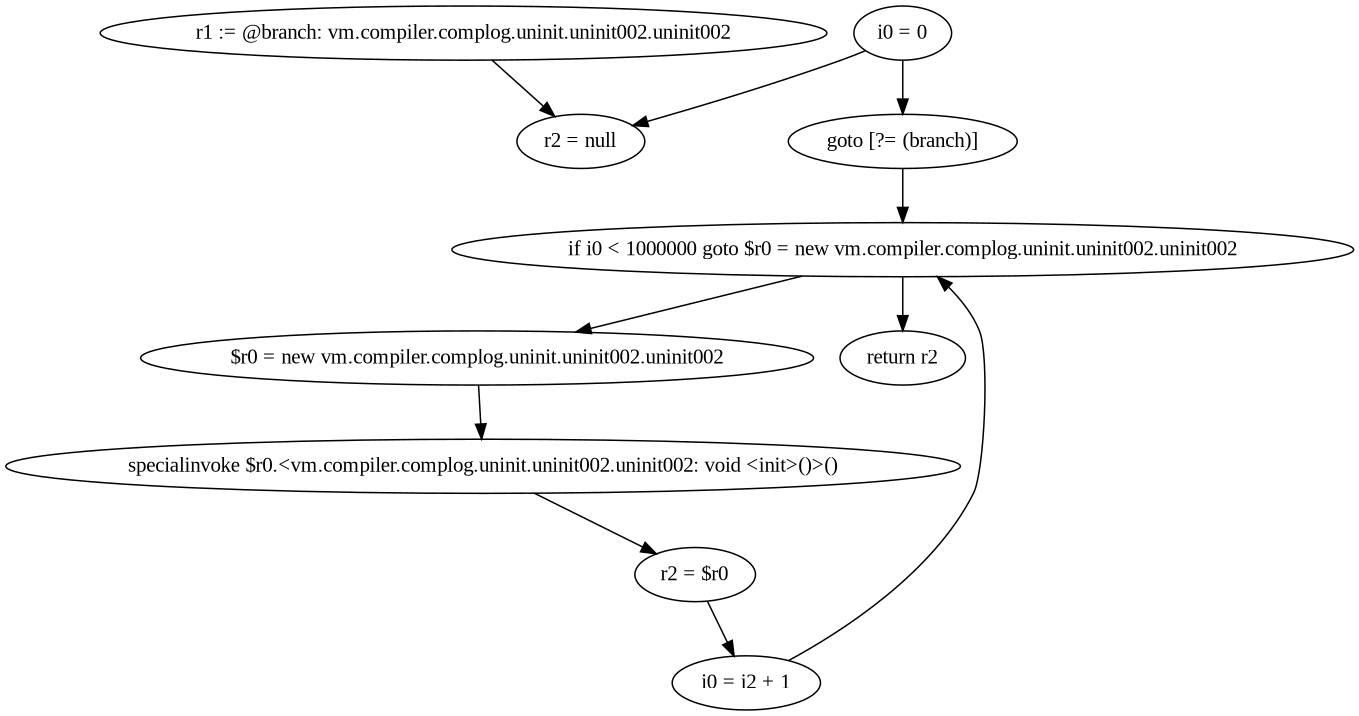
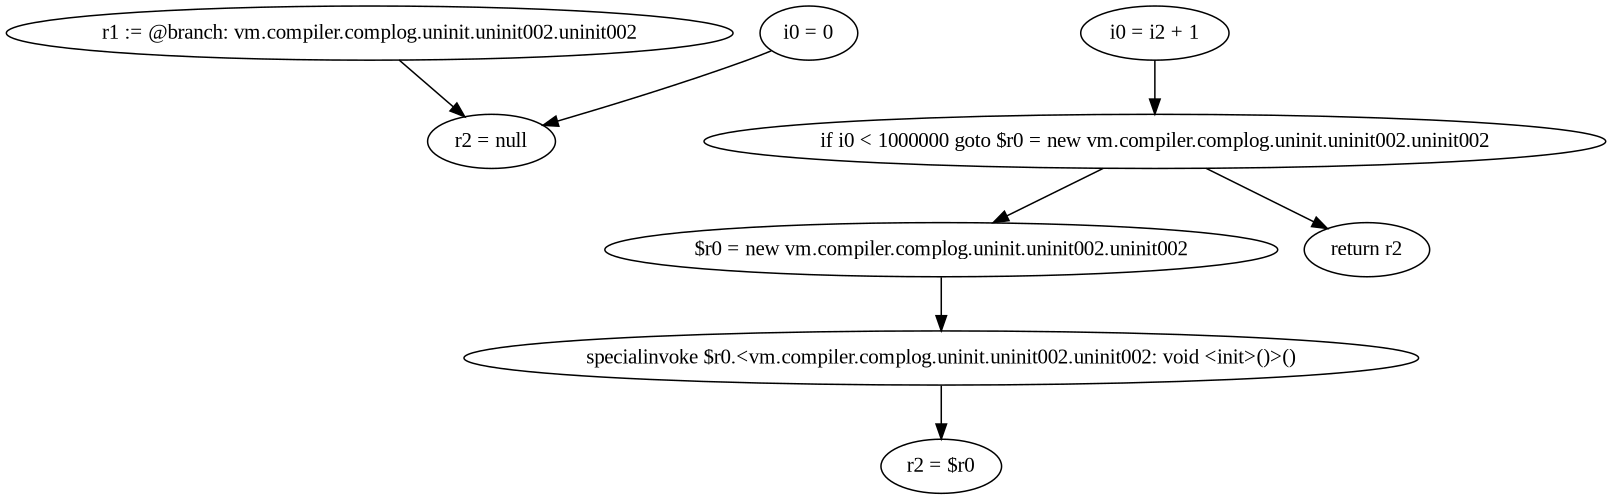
node "goto [?= (branch)]": removed
edge "r2 = $r0" -> "i0 = i2 + 1": removed
